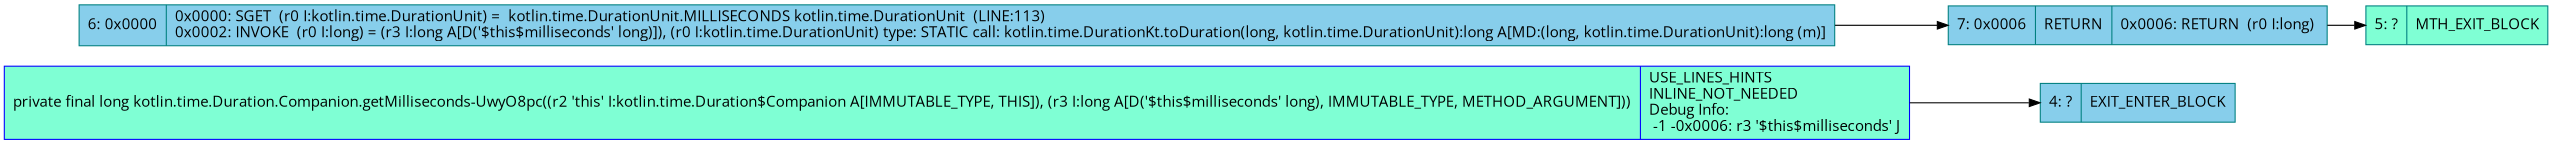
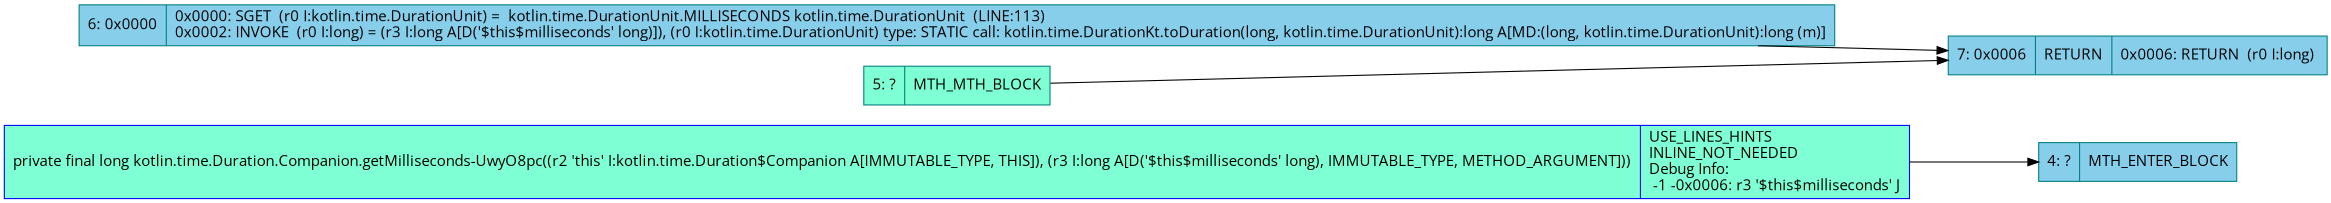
edge "7: 0x0006" -> "5: ?": reversed
node "5: ?": text "MTH_EXIT_BLOCK" -> "MTH_MTH_BLOCK"
node "4: ?": text "EXIT_ENTER_BLOCK" -> "MTH_ENTER_BLOCK"
